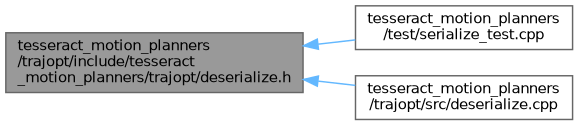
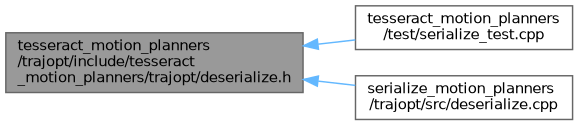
node "tesseract_motion_planners /trajopt/src/deserialize.cpp": label "tesseract_motion_planners /trajopt/src/deserialize.cpp" -> "serialize_motion_planners /trajopt/src/deserialize.cpp"
